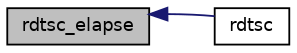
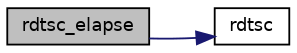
edge "rdtsc" -> "rdtsc_elapse": reversed
